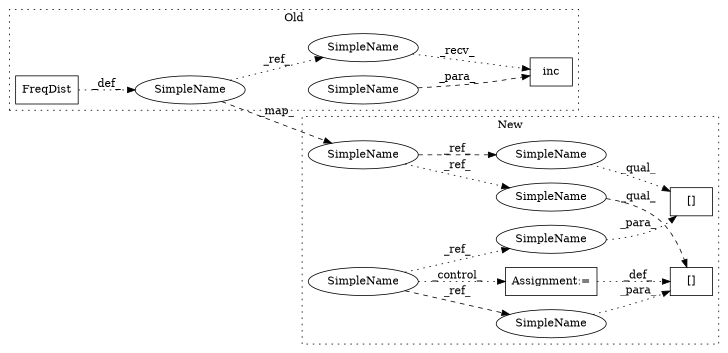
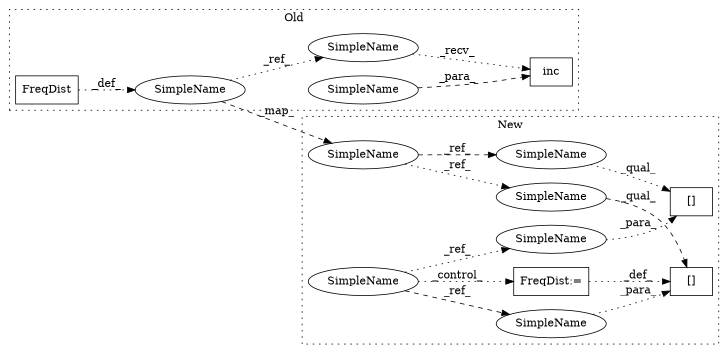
node "Assignment:=": label "Assignment:=" -> "FreqDist:="
